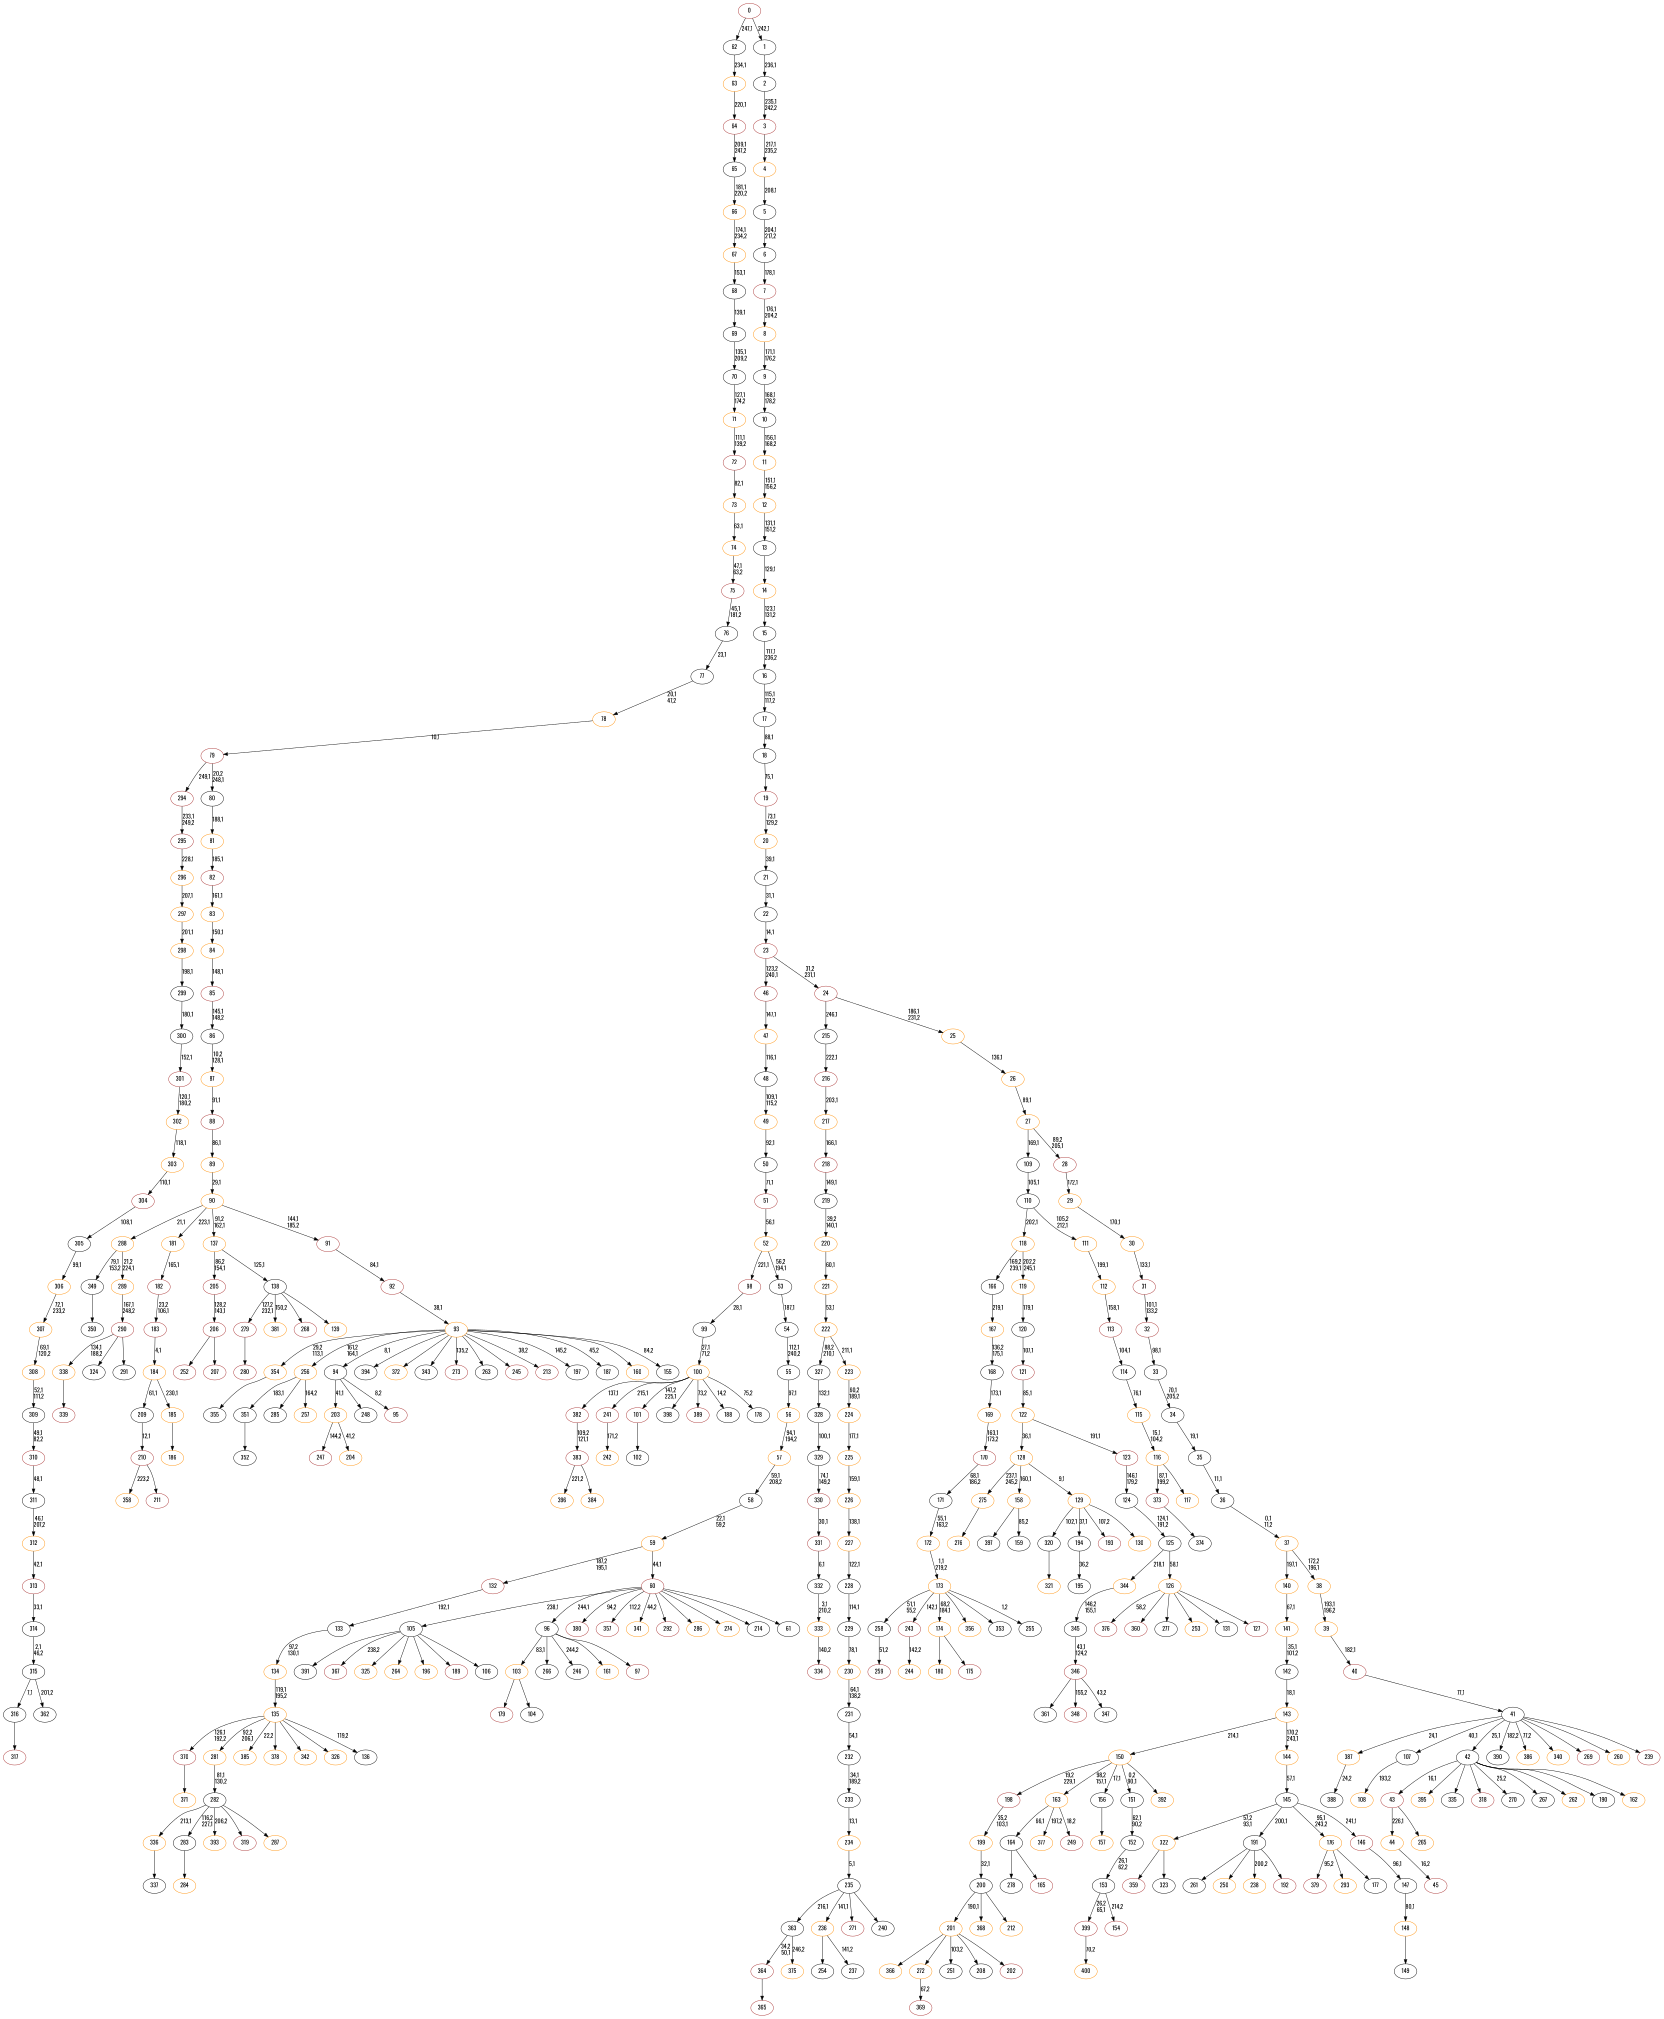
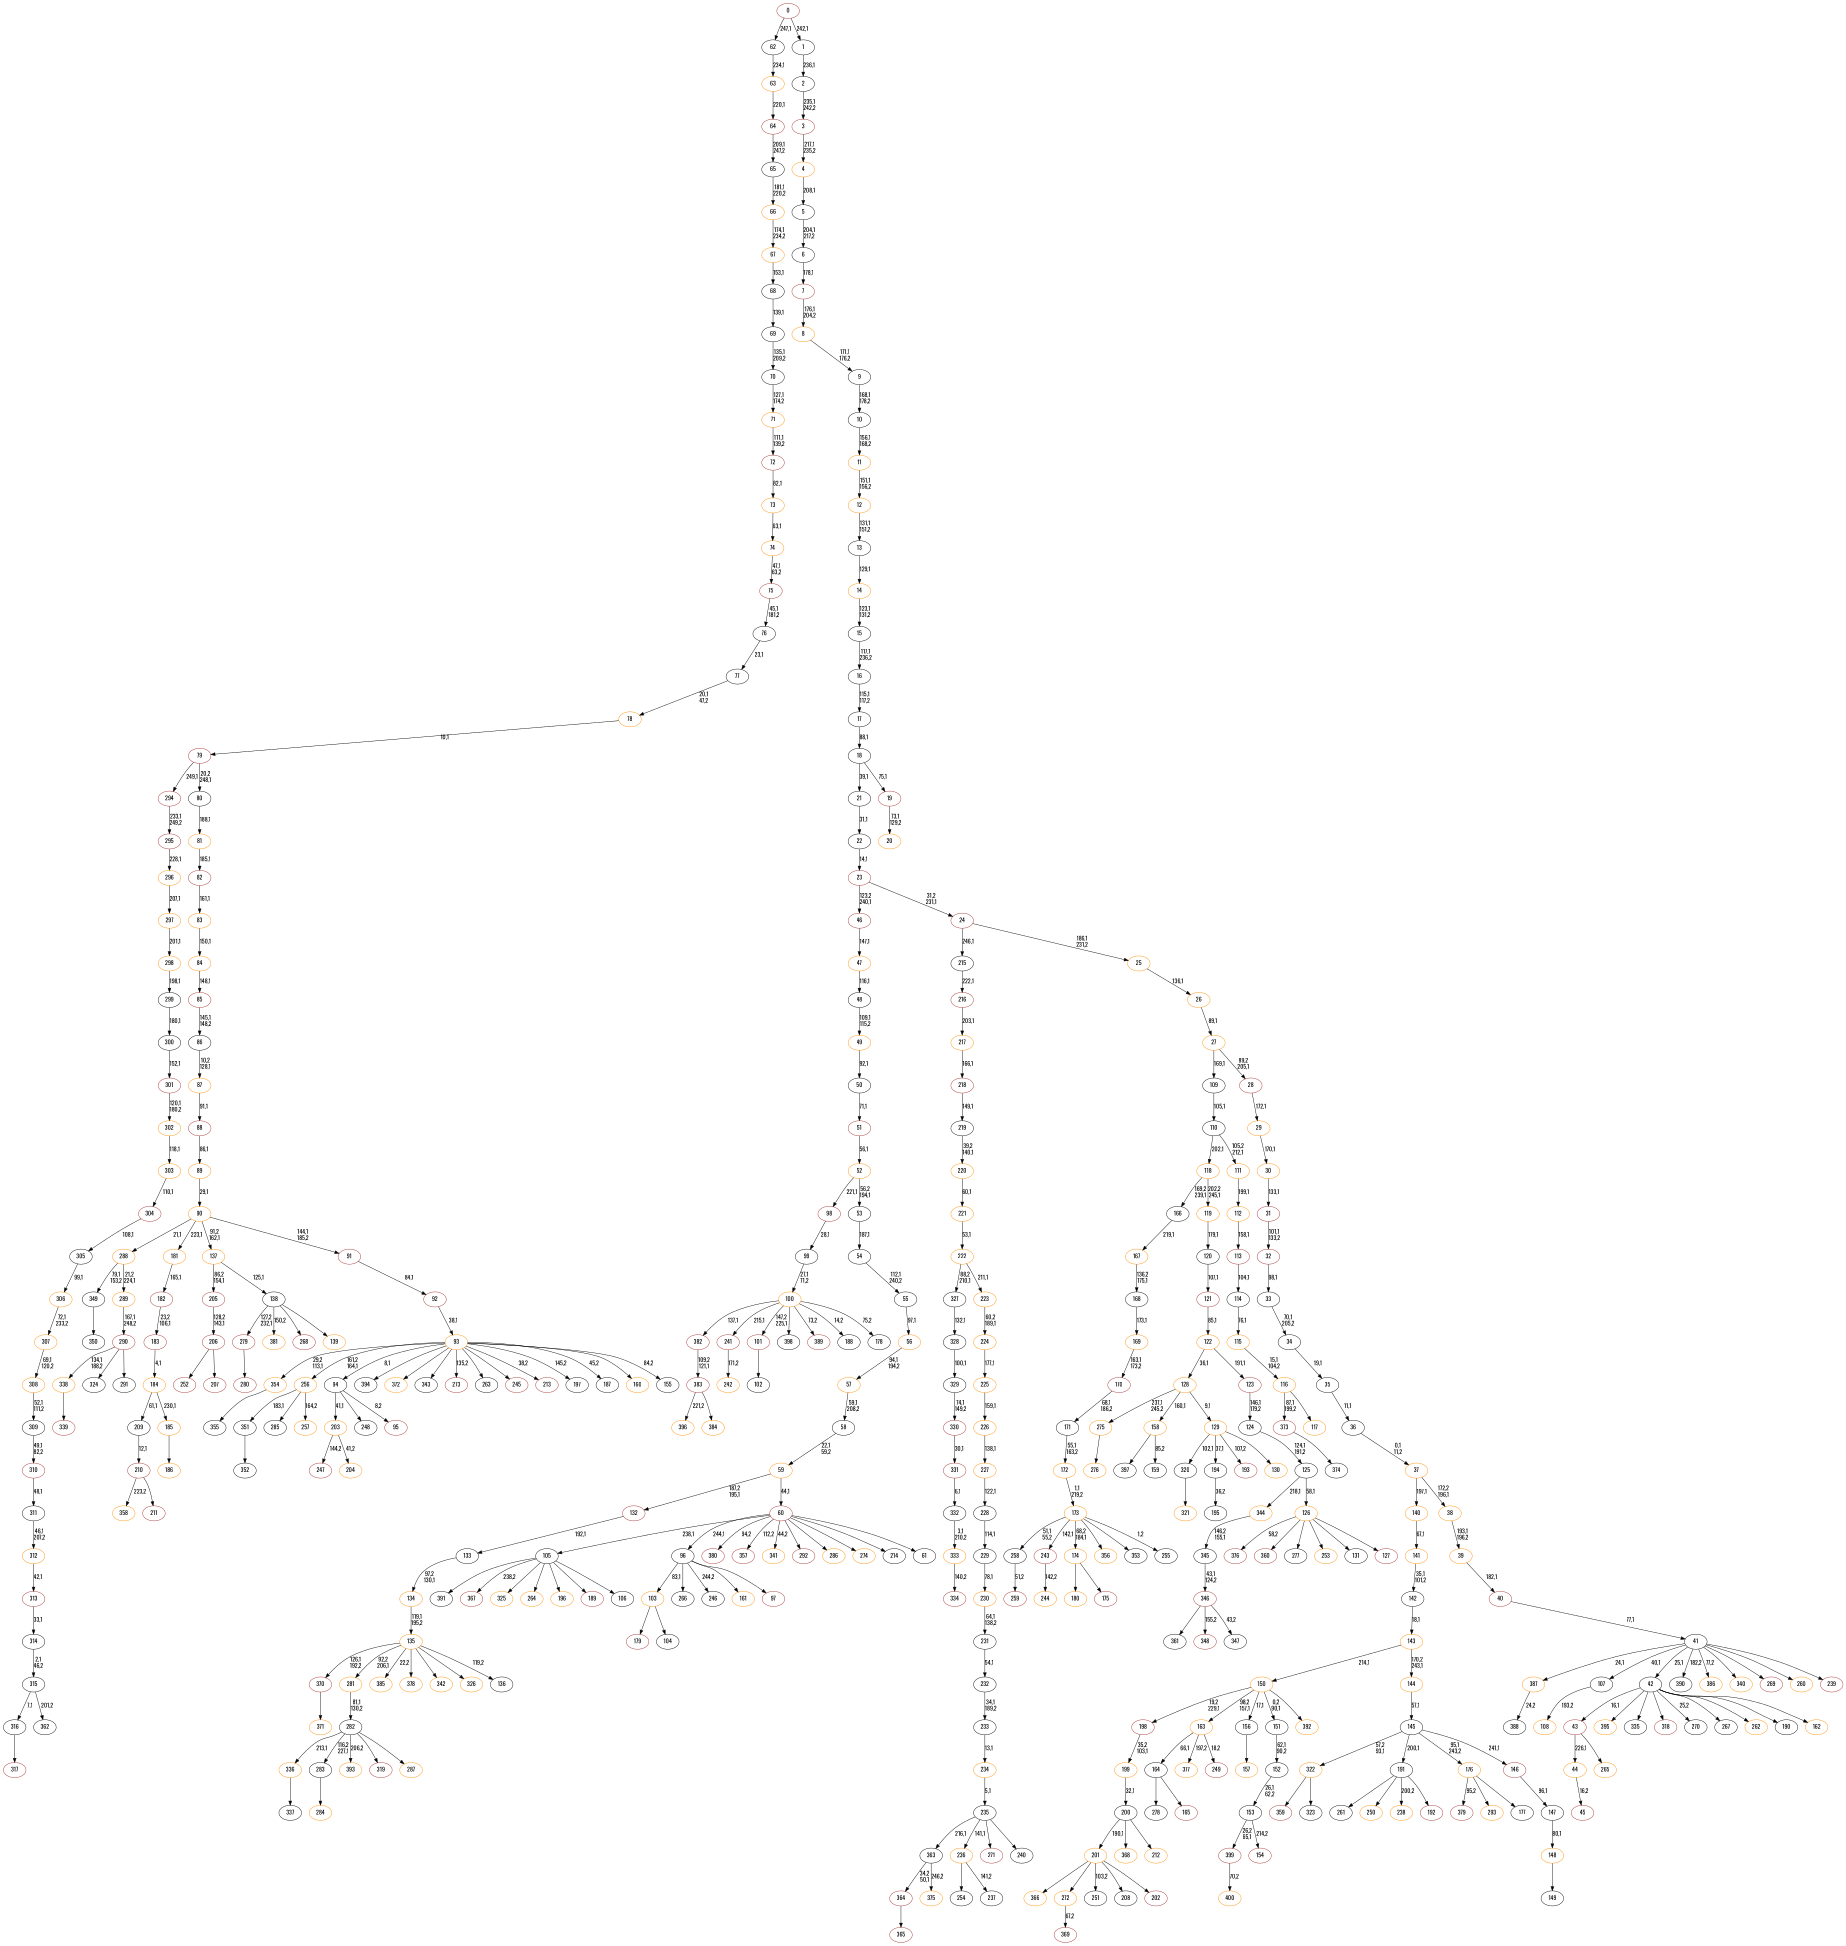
edge "20" -> "21": now "18" -> "21"
